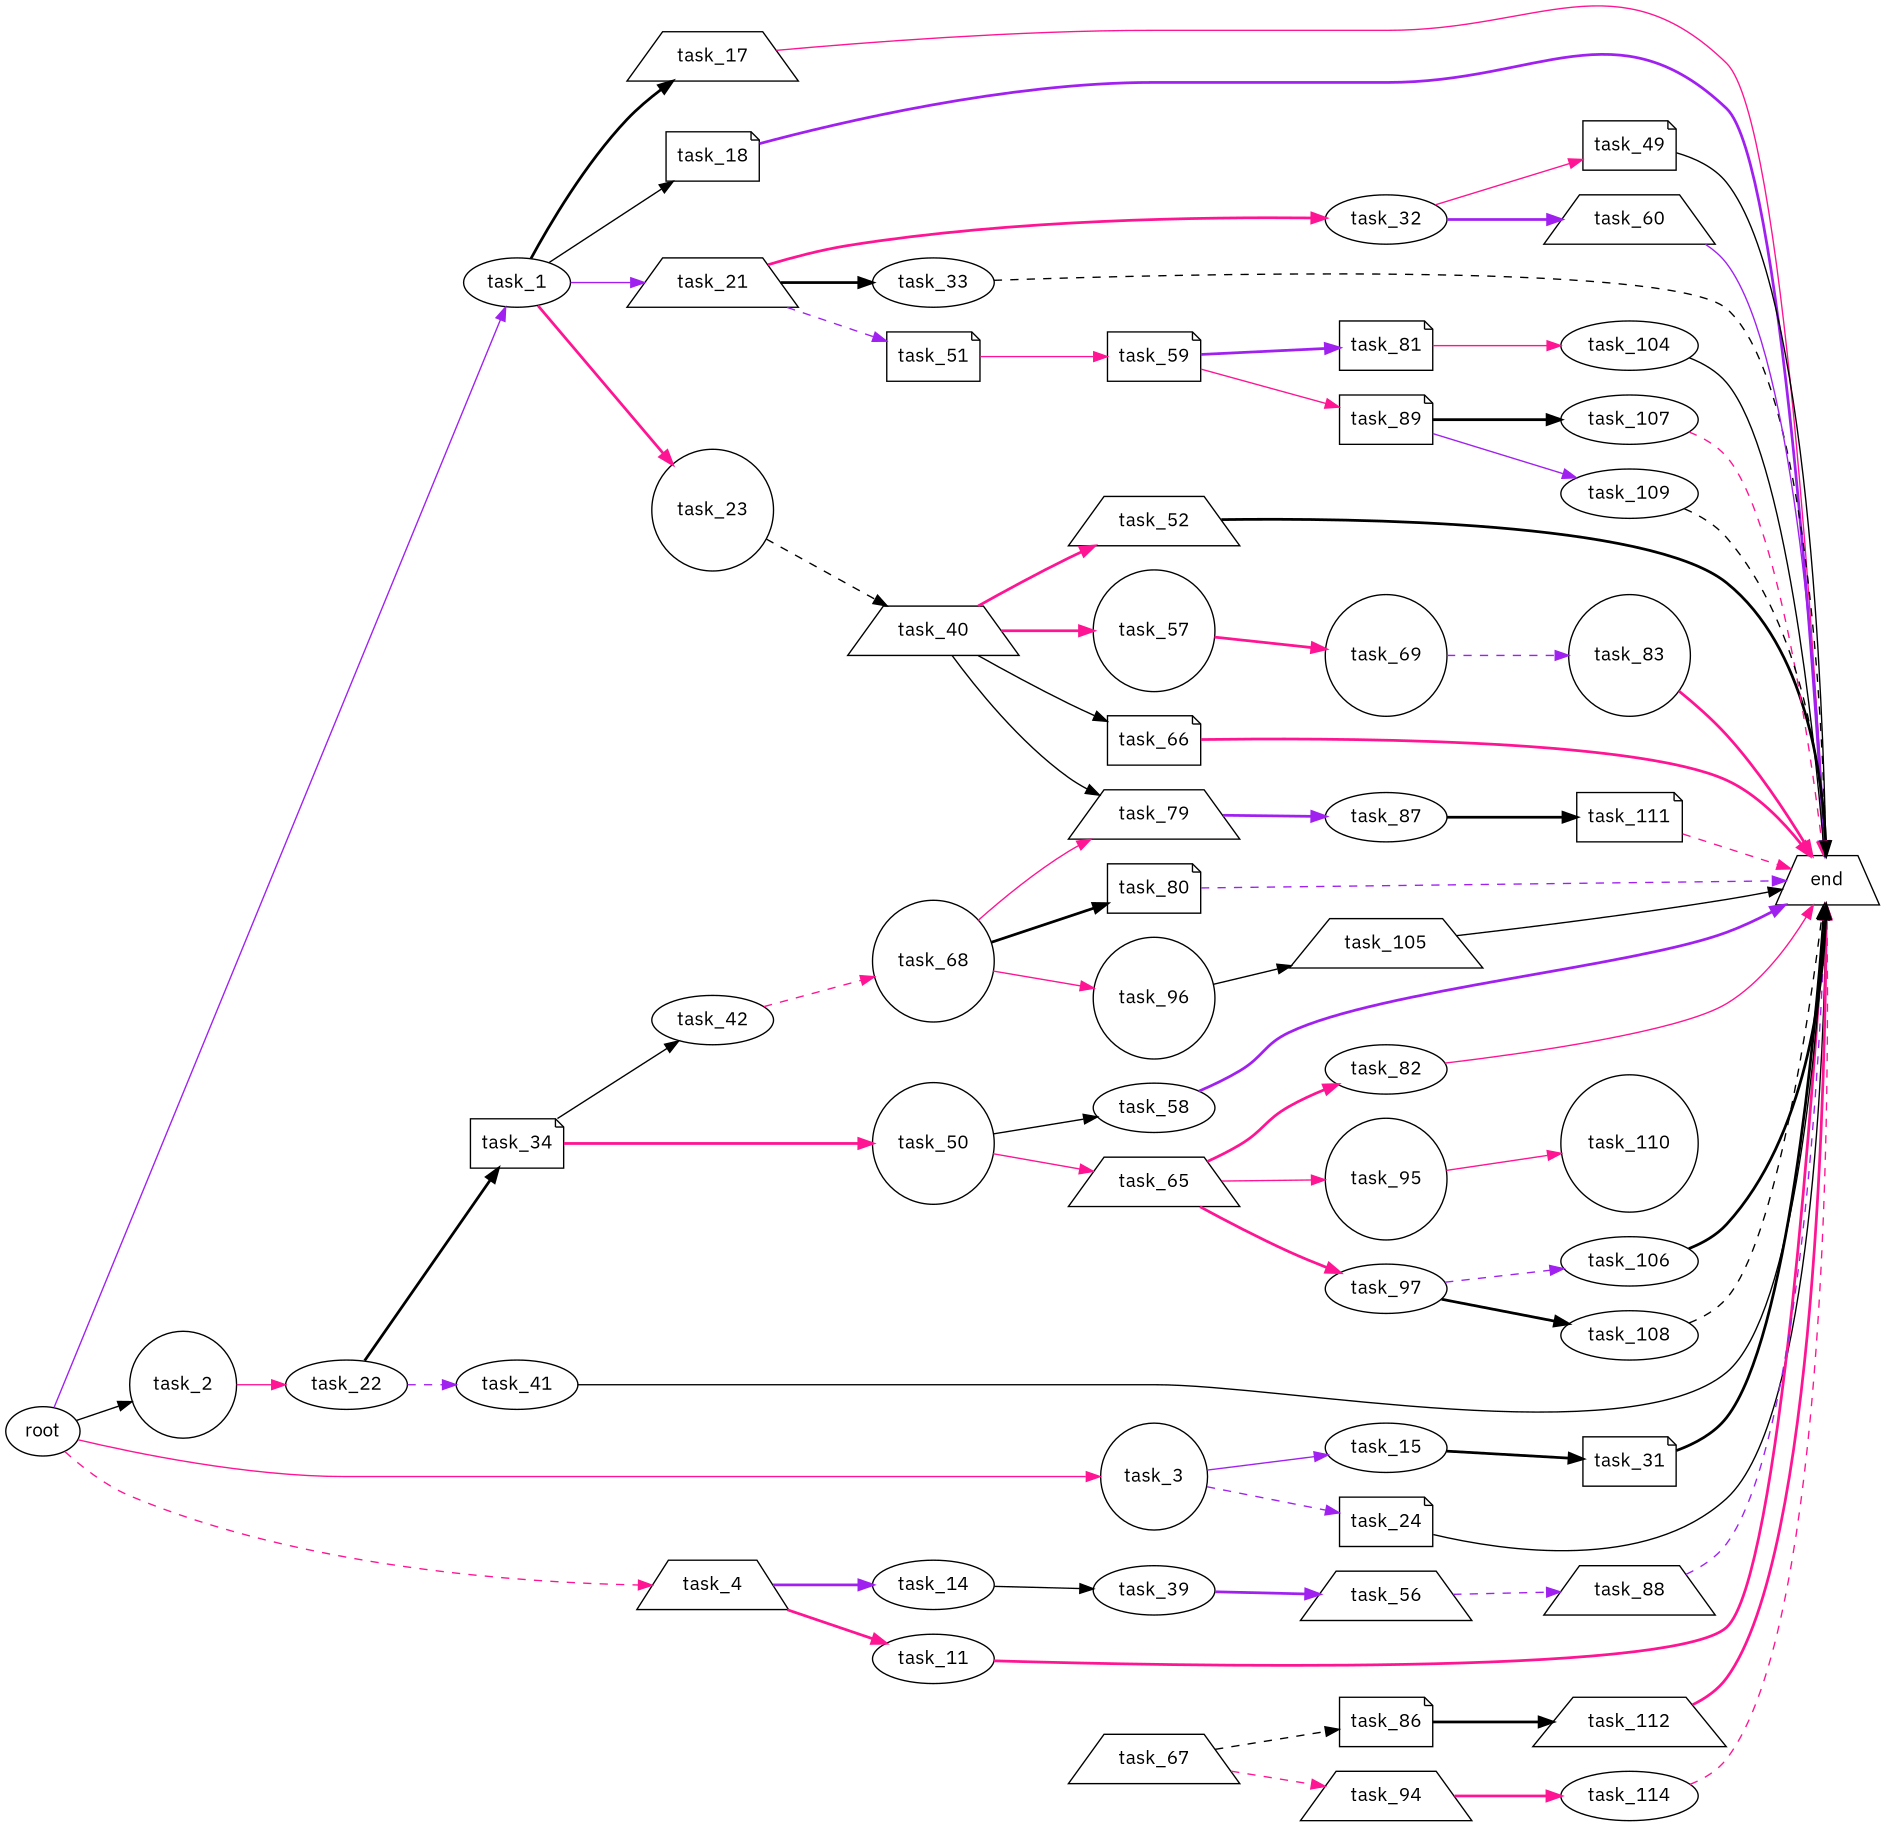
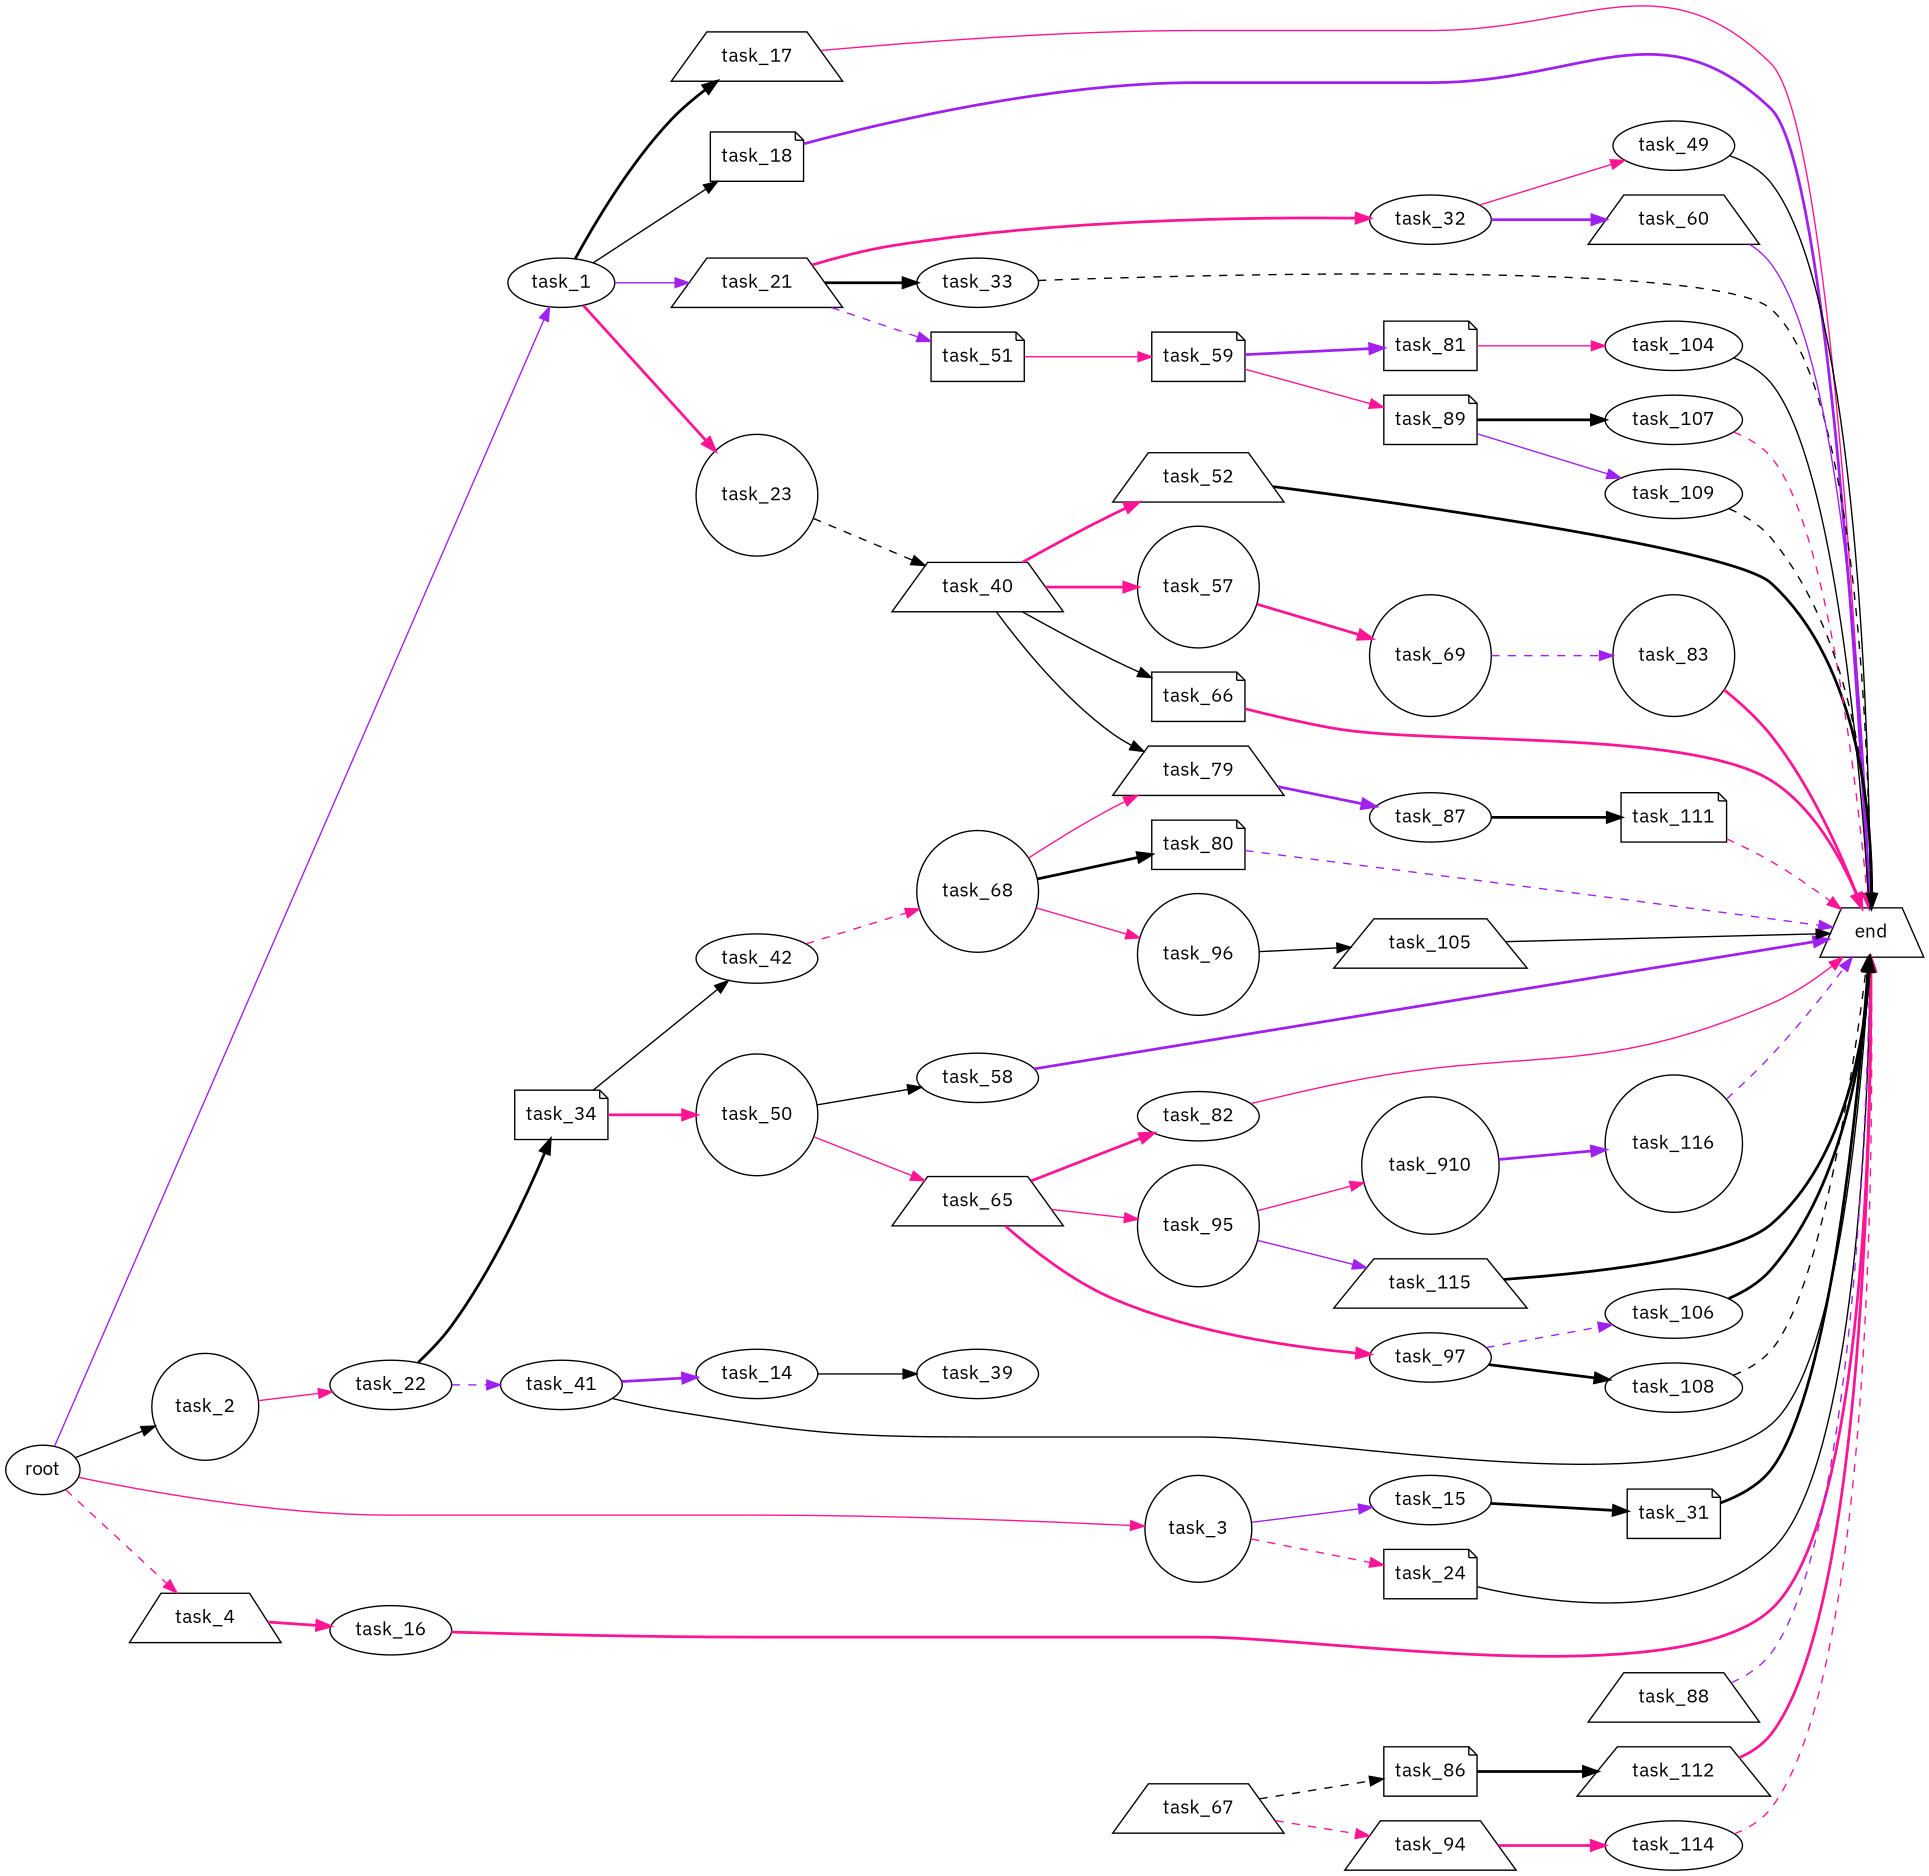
node "task_49": shape note -> ellipse
node "task_110": label "task_110" -> "task_910"
node "task_116": added
node "task_115": added
edge "task_3" -> "task_24": color purple -> deeppink
edge "task_4" -> "task_14": now "task_41" -> "task_14"
node "task_56": removed
node "task_11": label "task_11" -> "task_16"
